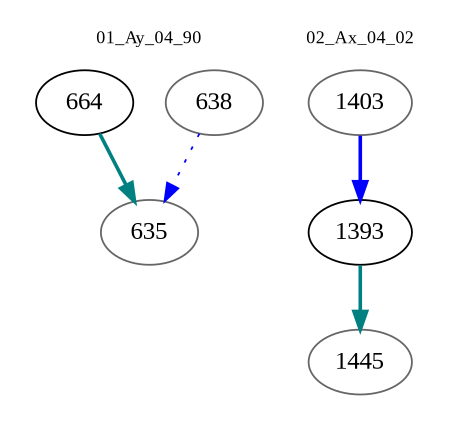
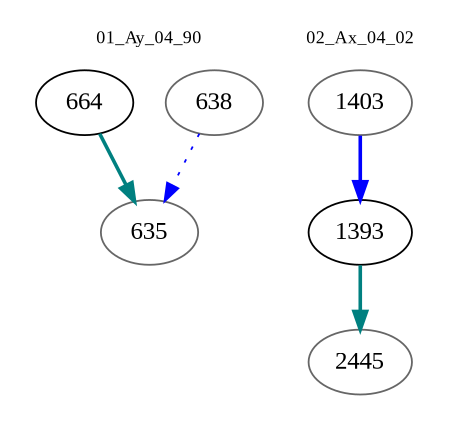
node "1445": label "1445" -> "2445"
